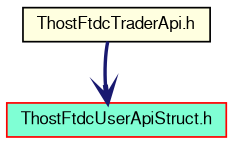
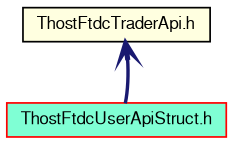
edge "ThostFtdcTraderApi.h" -> "ThostFtdcUserApiStruct.h": reversed
